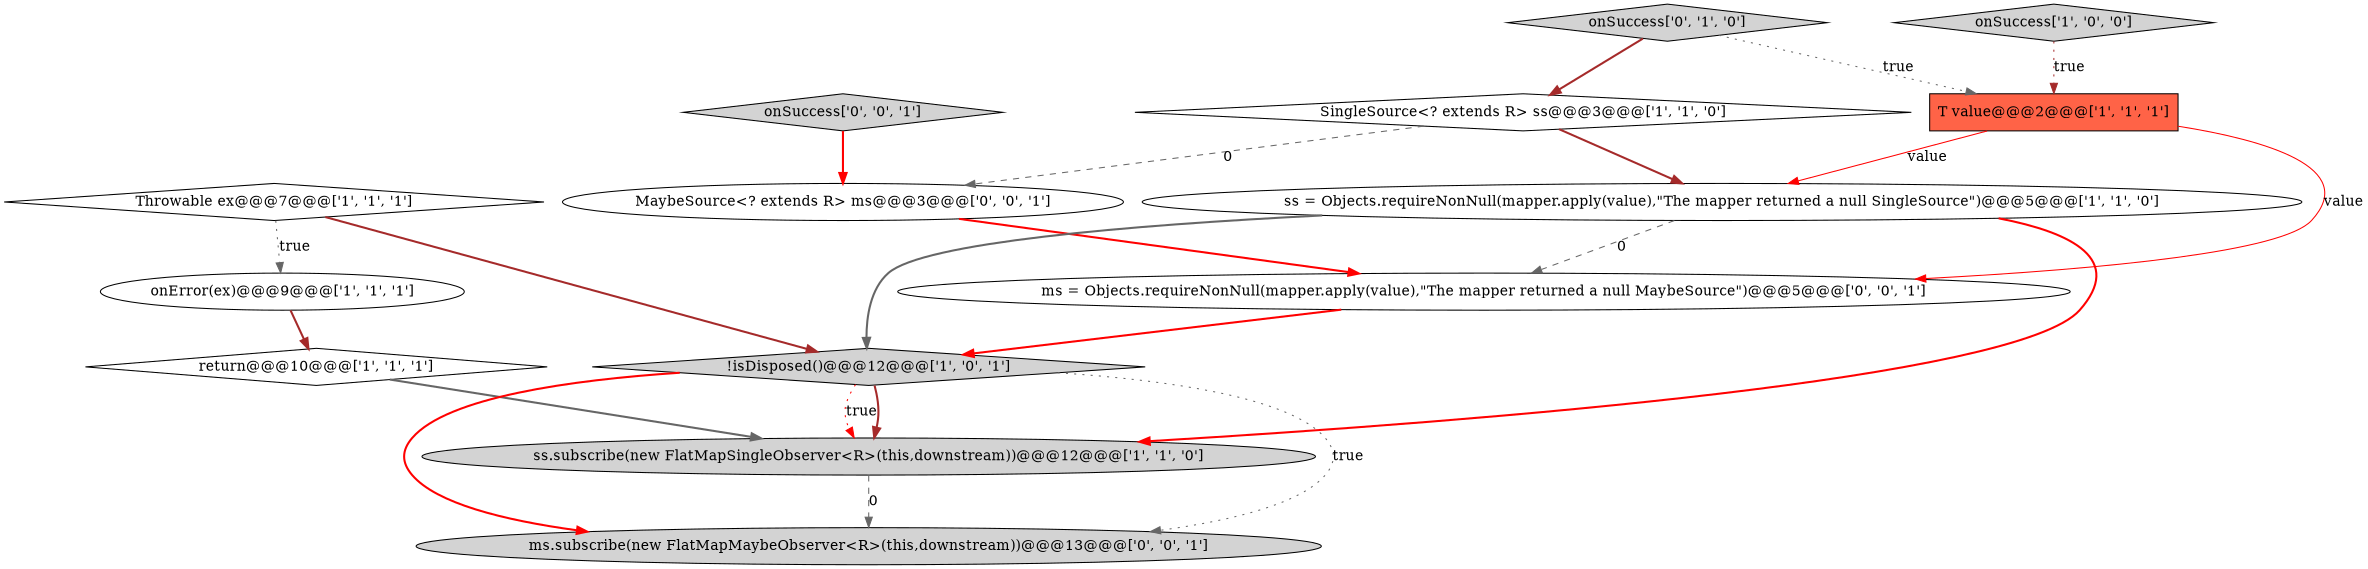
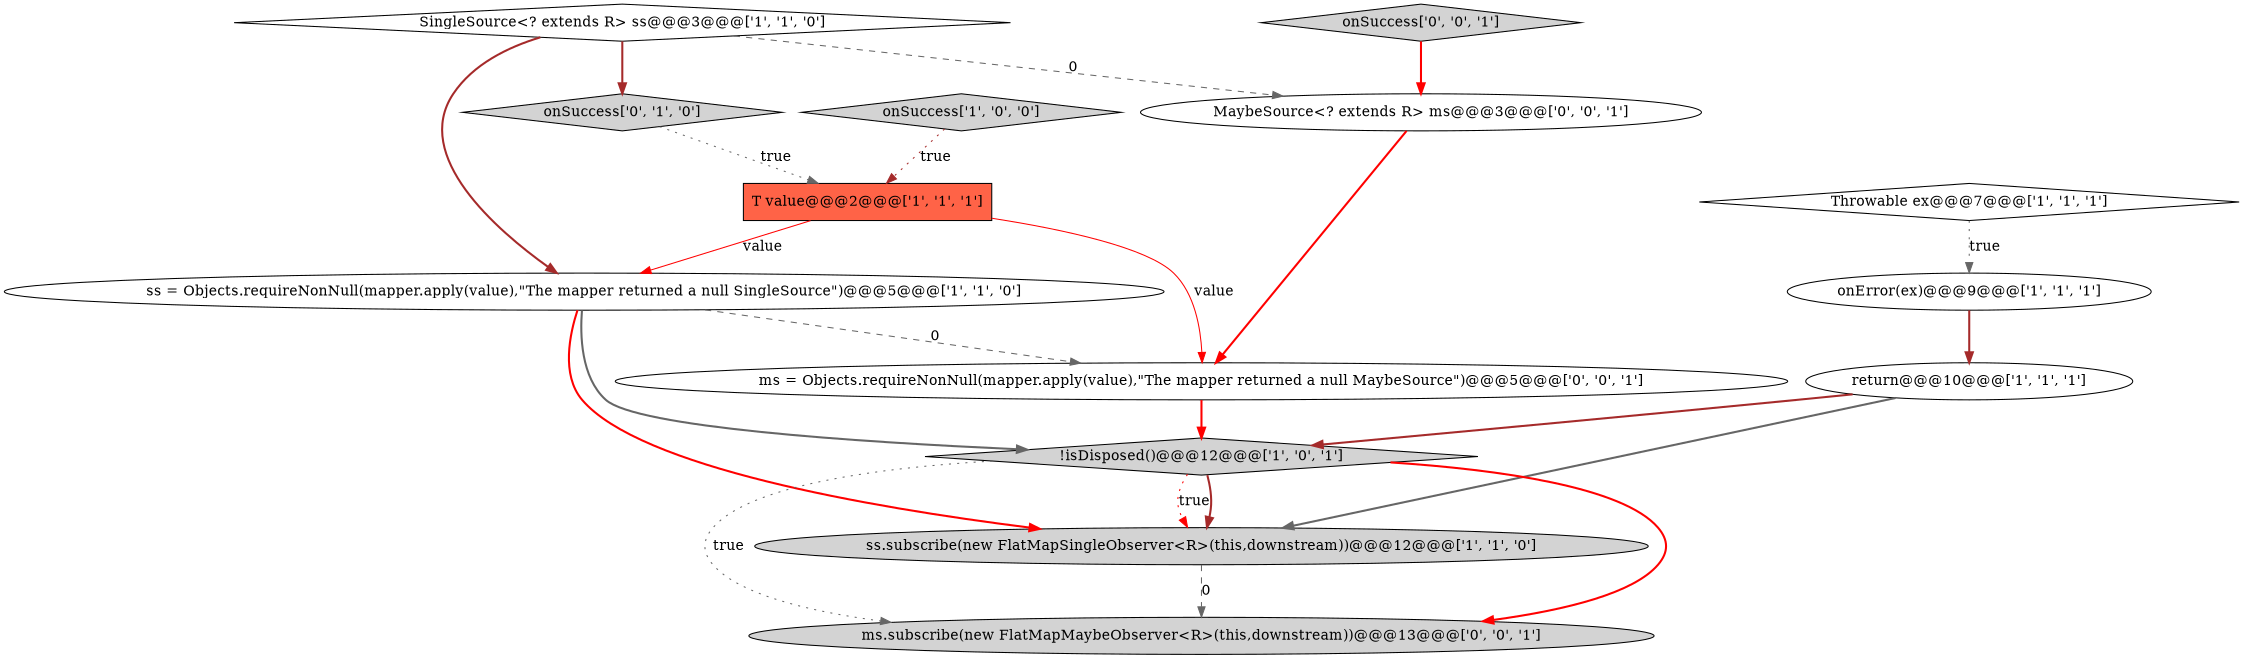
edge "onSuccess['0', '1', '0']" -> "SingleSource<? extends R> ss@@@3@@@['1', '1', '0']": reversed
edge "Throwable ex@@@7@@@['1', '1', '1']" -> "!isDisposed()@@@12@@@['1', '0', '1']": now "return@@@10@@@['1', '1', '1']" -> "!isDisposed()@@@12@@@['1', '0', '1']"
node "return@@@10@@@['1', '1', '1']": shape diamond -> ellipse
